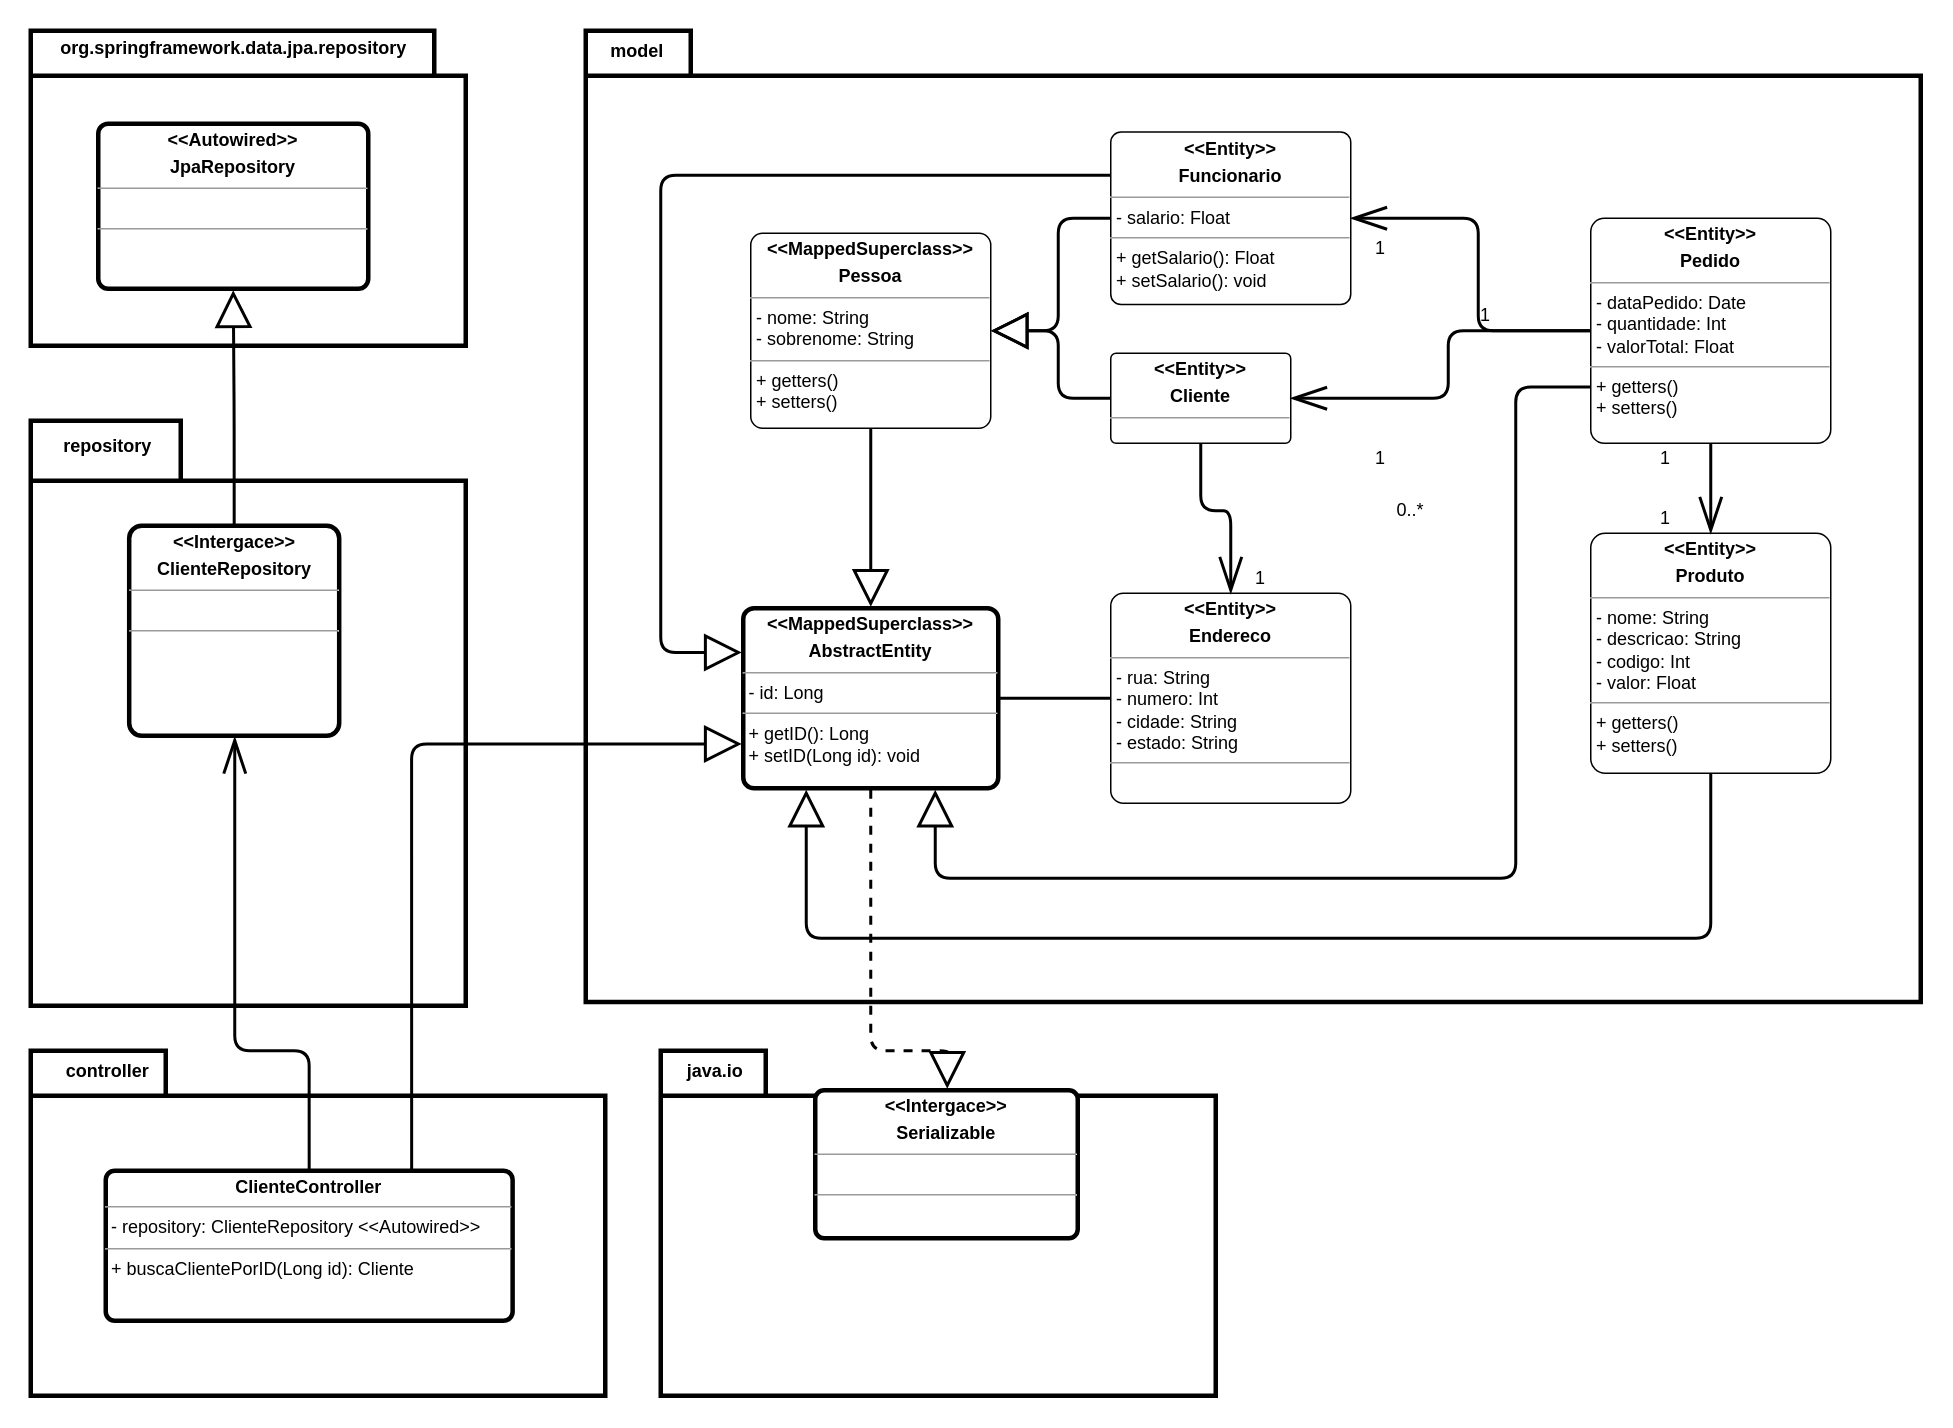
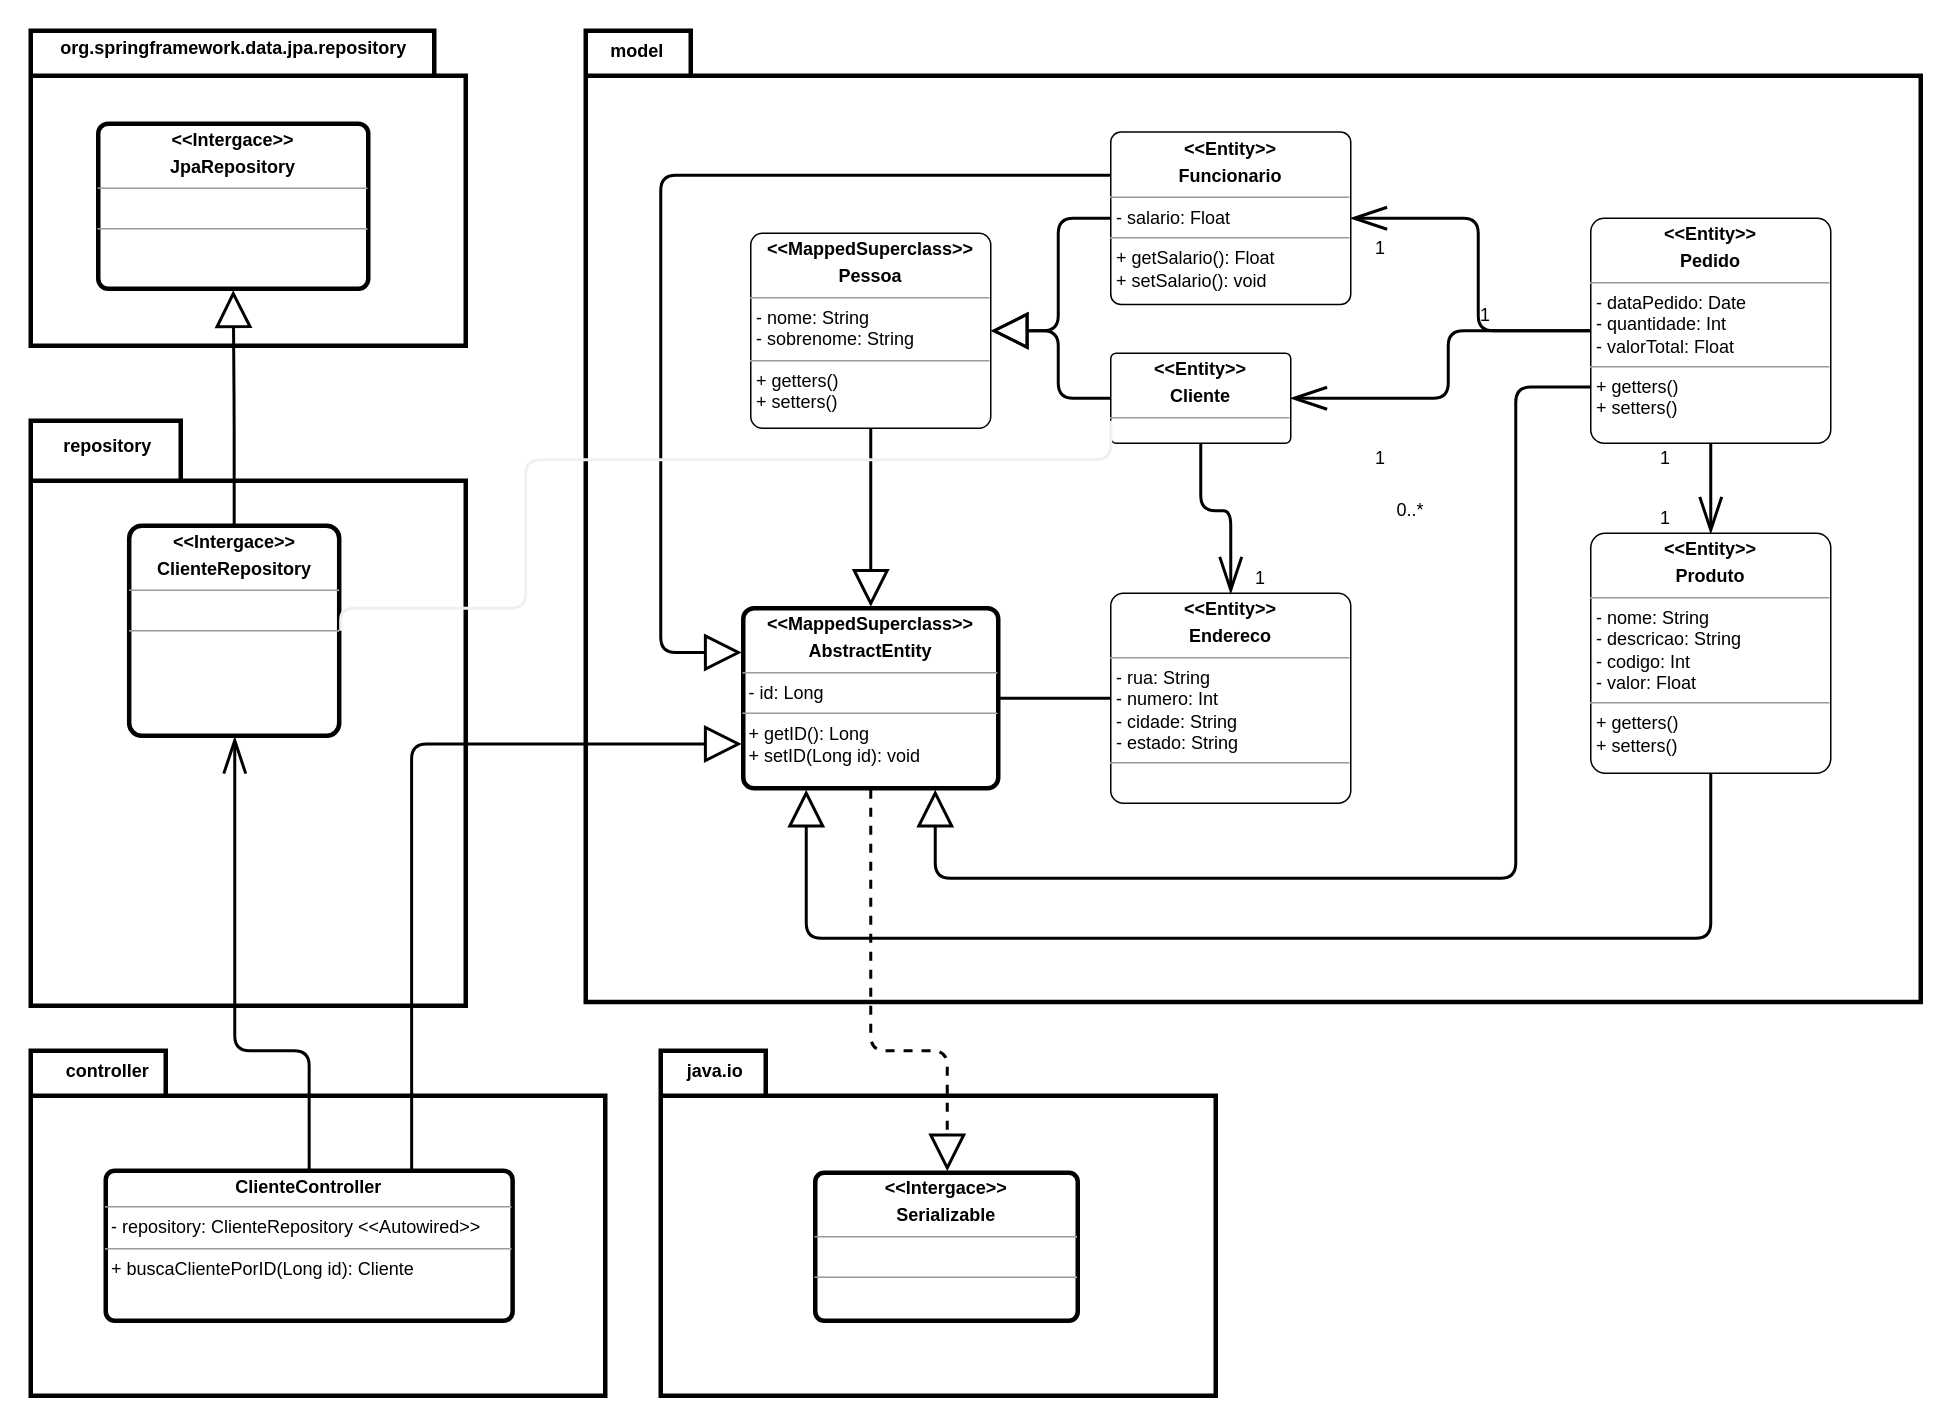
node "<<Autowired>> JpaRepository": label "<<Autowired>> JpaRepository" -> "<<Intergace>> JpaRepository"
edge "<<Entity>> Cliente" -- "<<Intergace>> ClienteRepository": added
node "<<Intergace>> Serializable": moved (947, 1164) -> (947, 1247)
